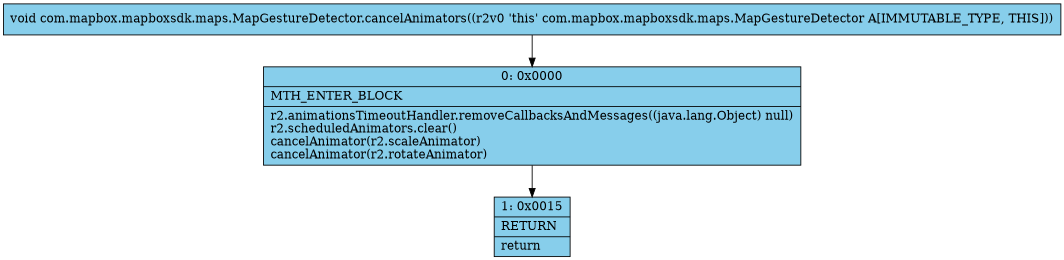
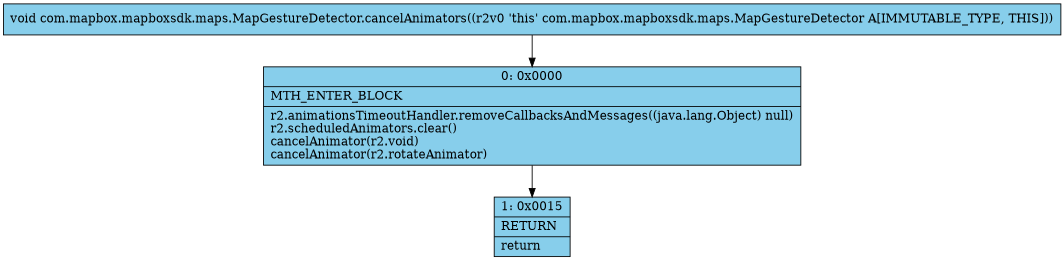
node "0: 0x0000": text "cancelAnimator(r2.scaleAnimator)" -> "cancelAnimator(r2.void)"
